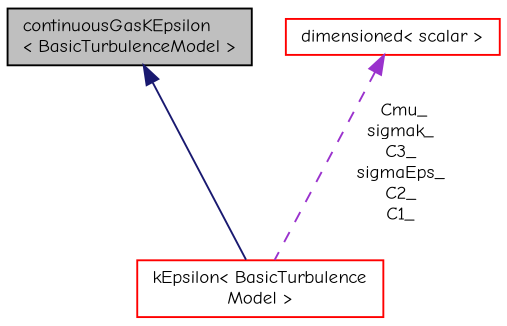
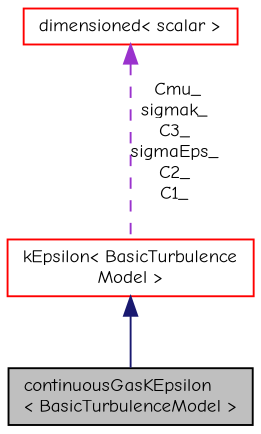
edge "kEpsilon< BasicTurbulence Model >" -> "continuousGasKEpsilon < BasicTurbulenceModel >": reversed
